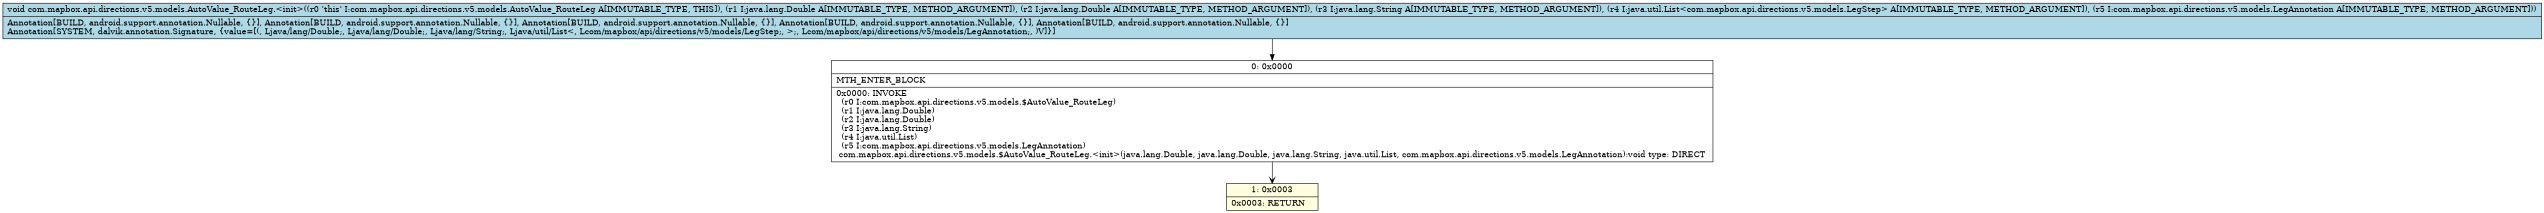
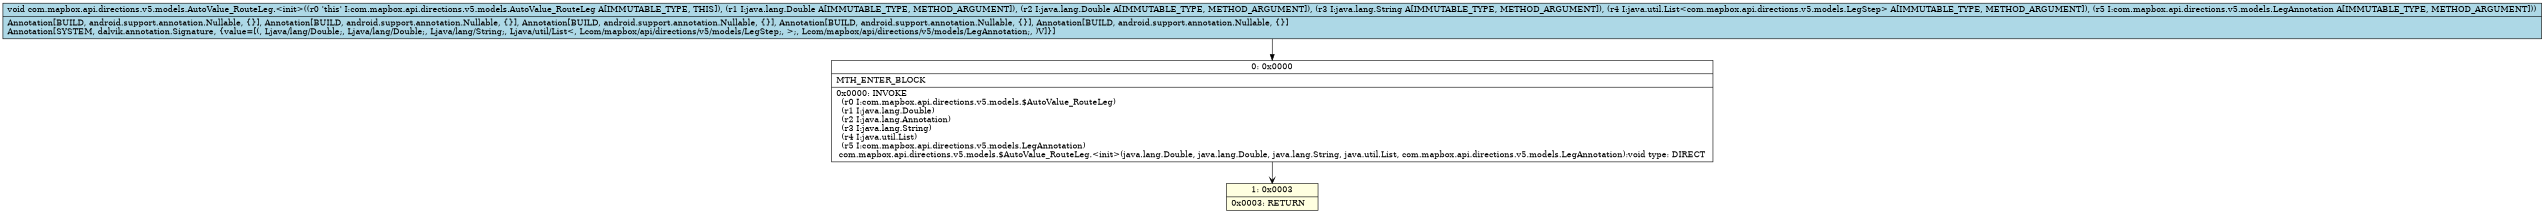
node "0: 0x0000": text "(r2 I:java.lang.Double)" -> "(r2 I:java.lang.Annotation)"
